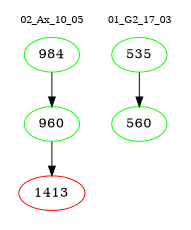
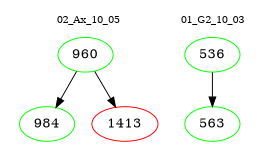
cluster "01_G2_17_03": label "01_G2_17_03" -> "01_G2_10_03"
node "535": label "535" -> "536"
edge "984" -> "960": reversed
node "560": label "560" -> "563"
